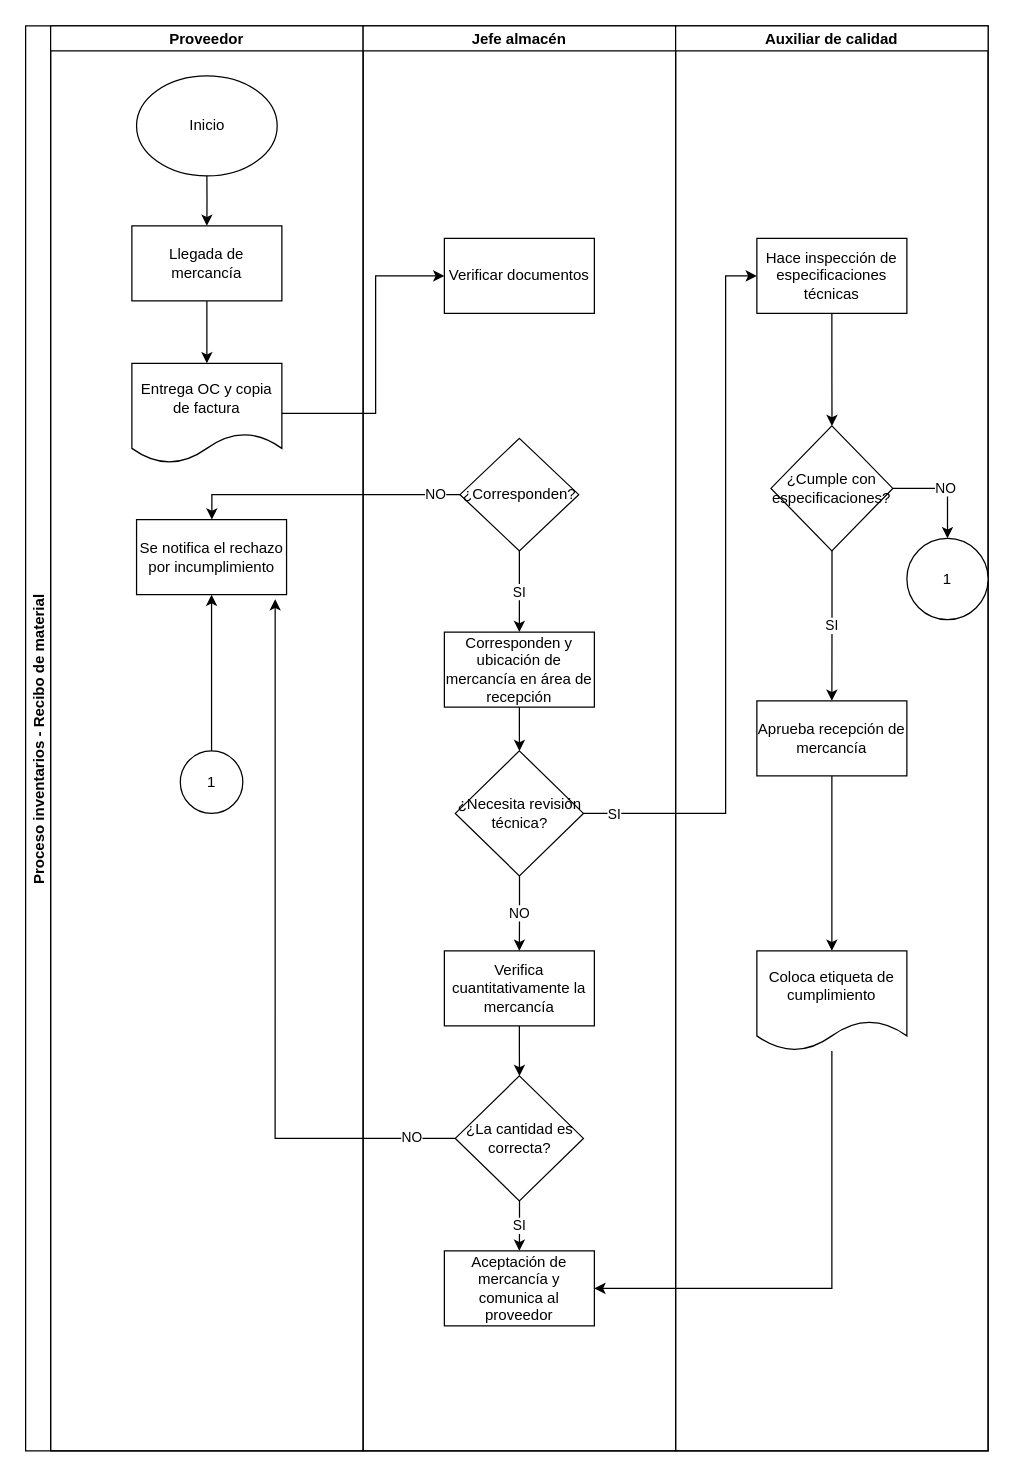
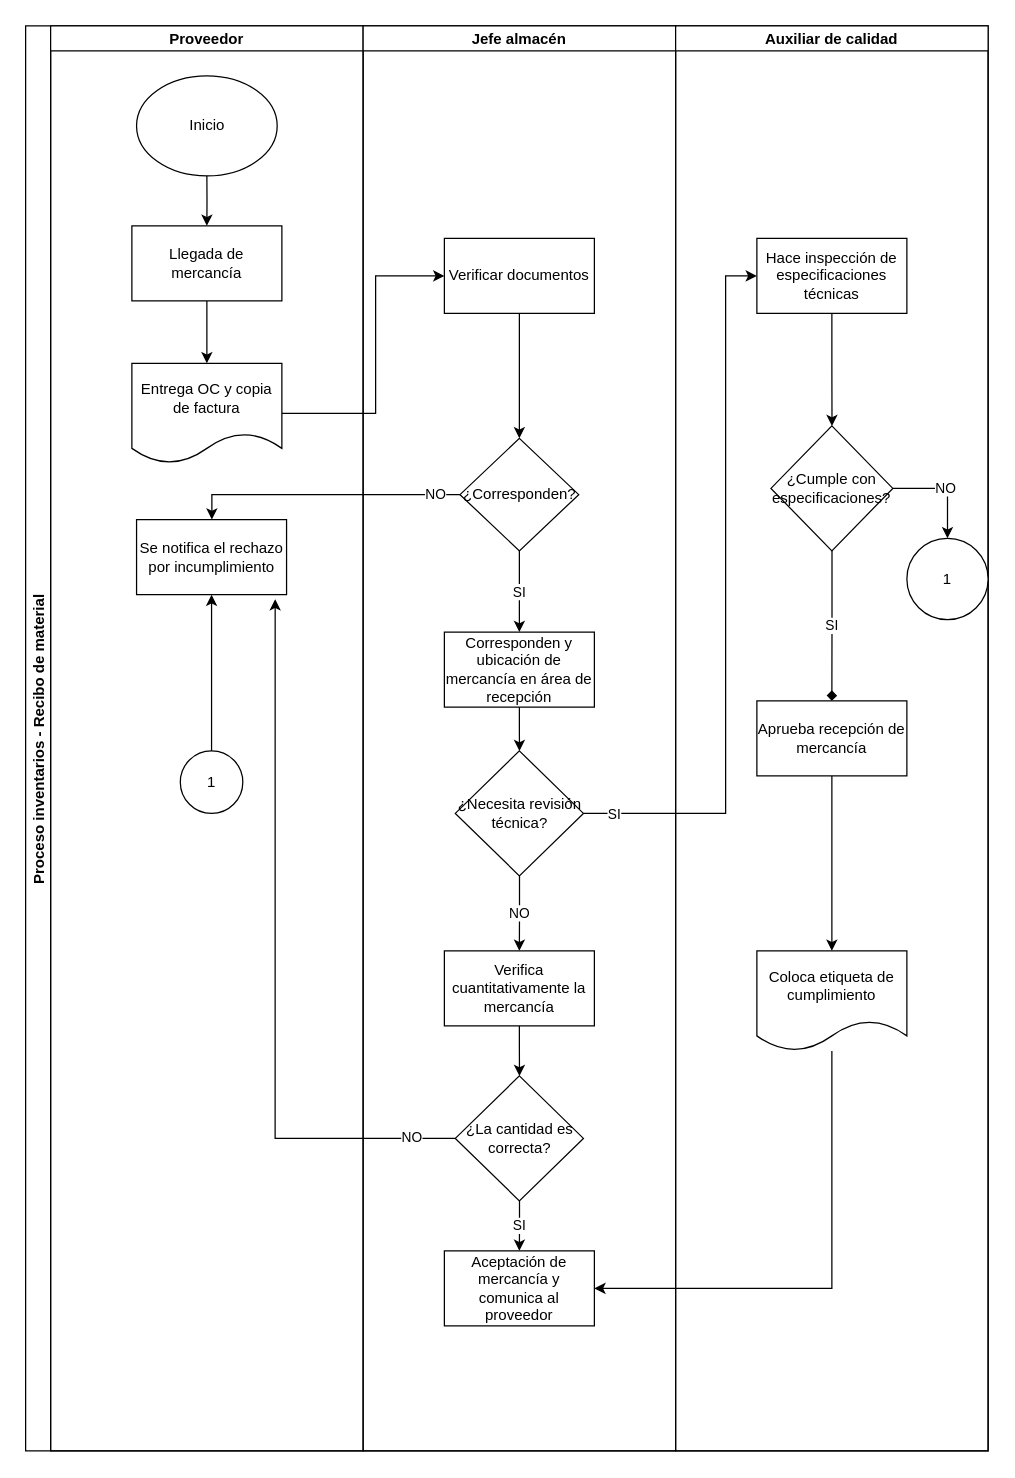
edge "Verificar documentos" -> "¿Corresponden?": added
edge "¿Cumple con especificaciones?" -> "Aprueba recepción de mercancía": arrowhead classic -> diamond
